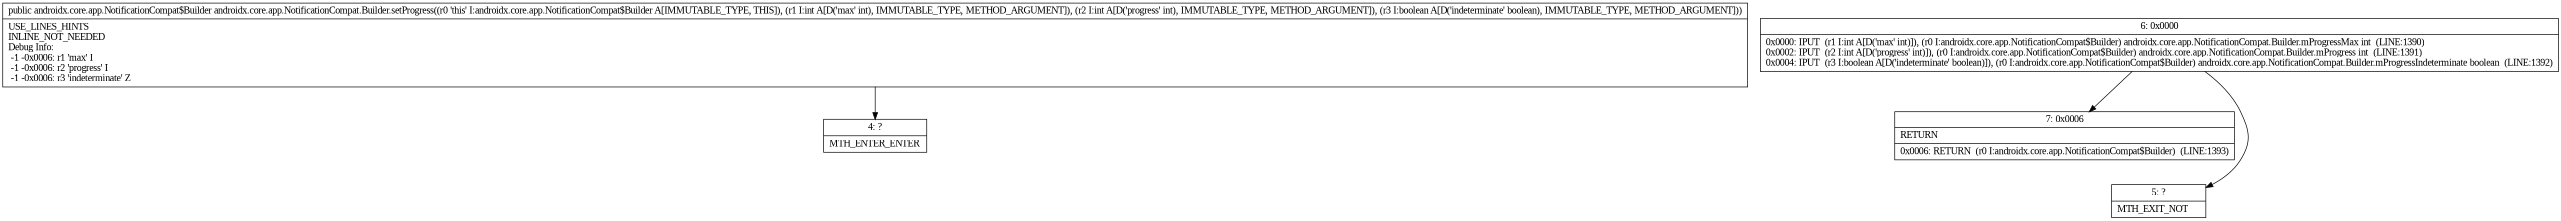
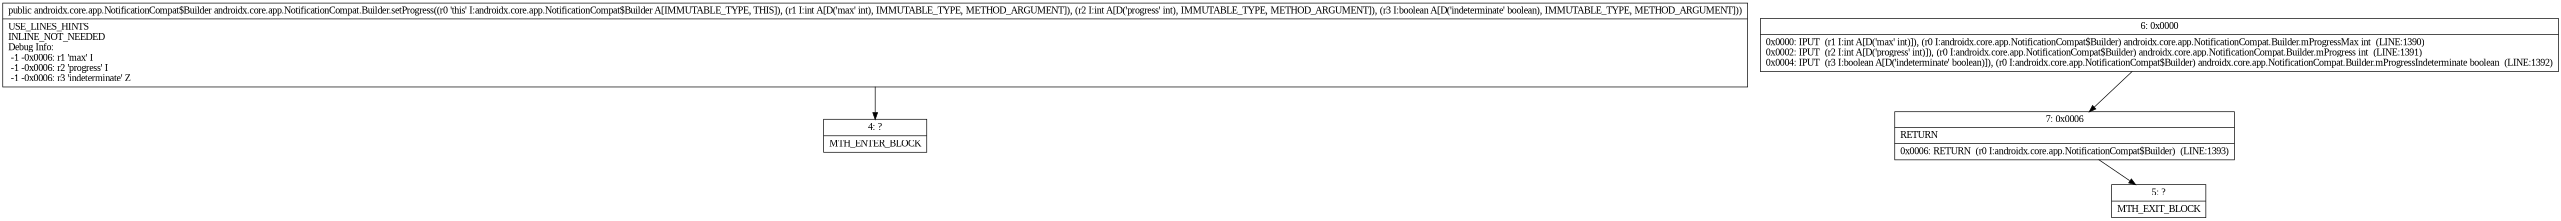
edge "6: 0x0000" -> "5: ?": now "7: 0x0006" -> "5: ?"
node "4: ?": text "MTH_ENTER_ENTER" -> "MTH_ENTER_BLOCK"
node "5: ?": text "MTH_EXIT_NOT" -> "MTH_EXIT_BLOCK"
